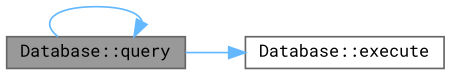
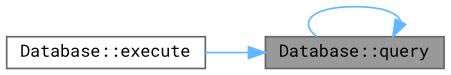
edge "Database::query" -> "Database::execute": reversed
